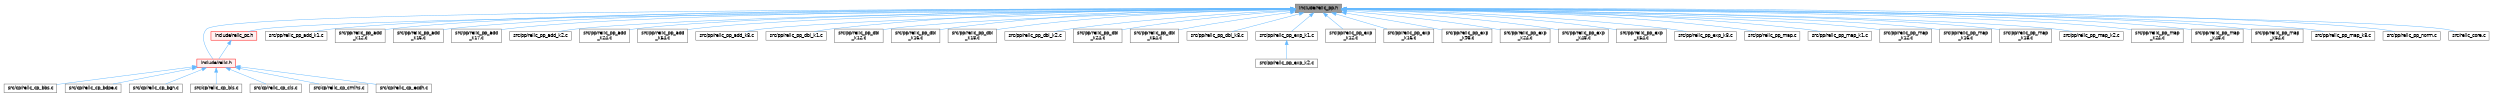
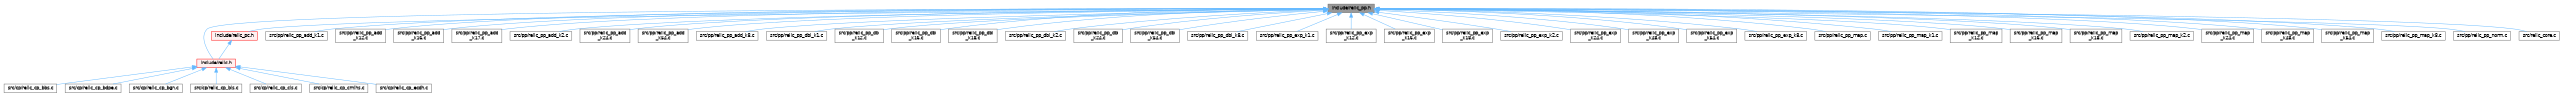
node "src/pp/relic_pp_exp _k98.c": label "src/pp/relic_pp_exp _k98.c" -> "src/pp/relic_pp_exp _k18.c"
edge "src/pp/relic_pp_exp_k2.c" -> "src/pp/relic_pp_exp_k1.c": now "src/pp/relic_pp_exp_k2.c" -> "include/relic_pp.h"
